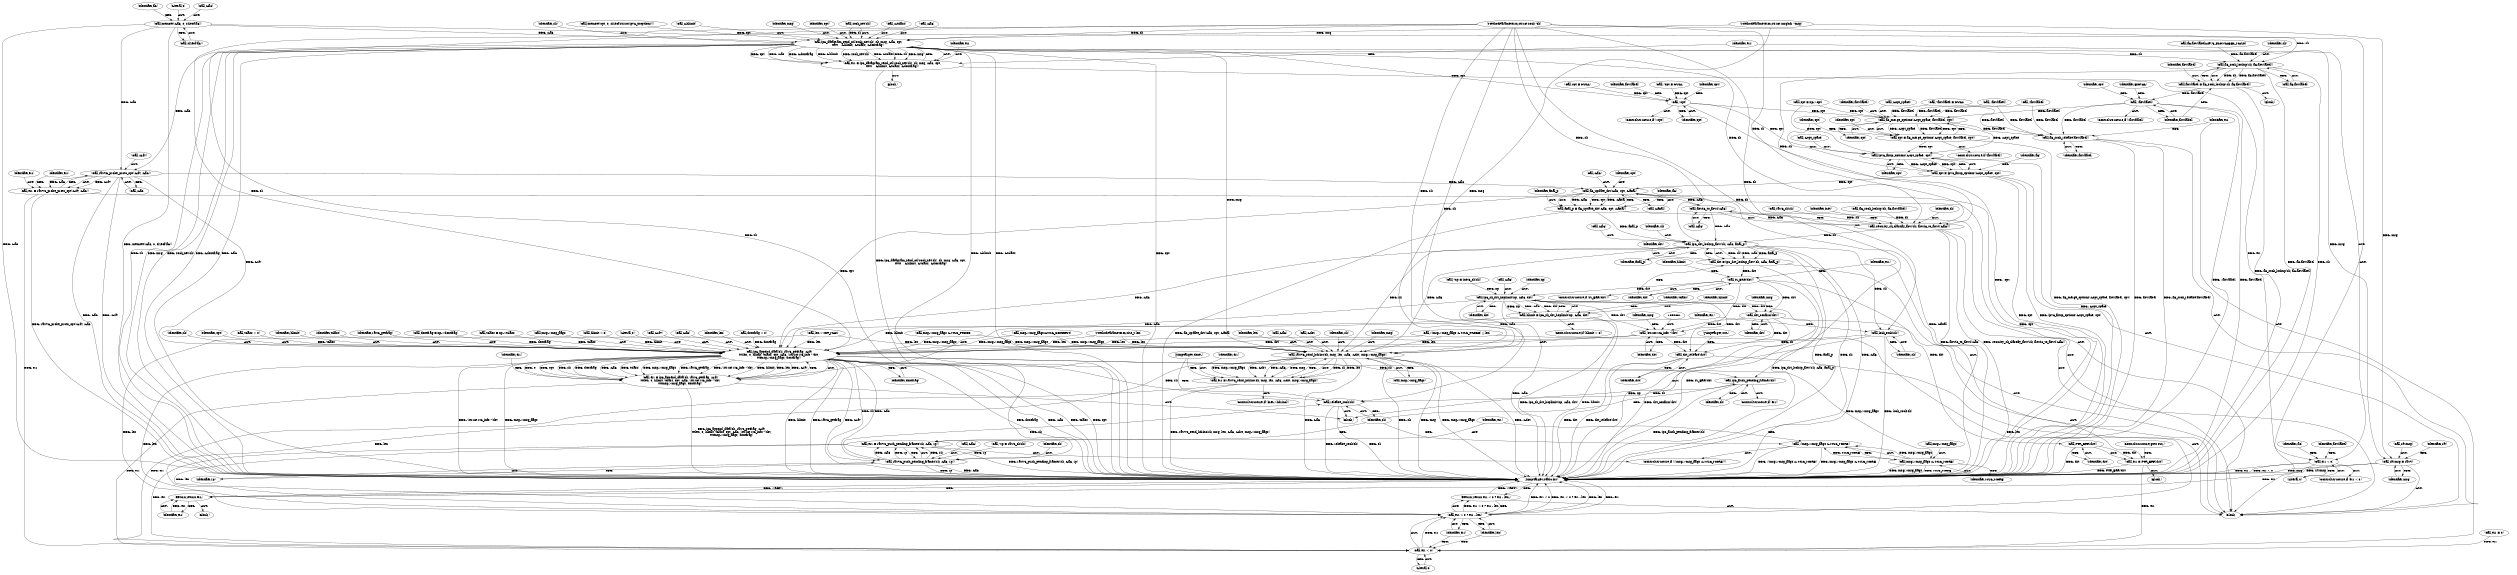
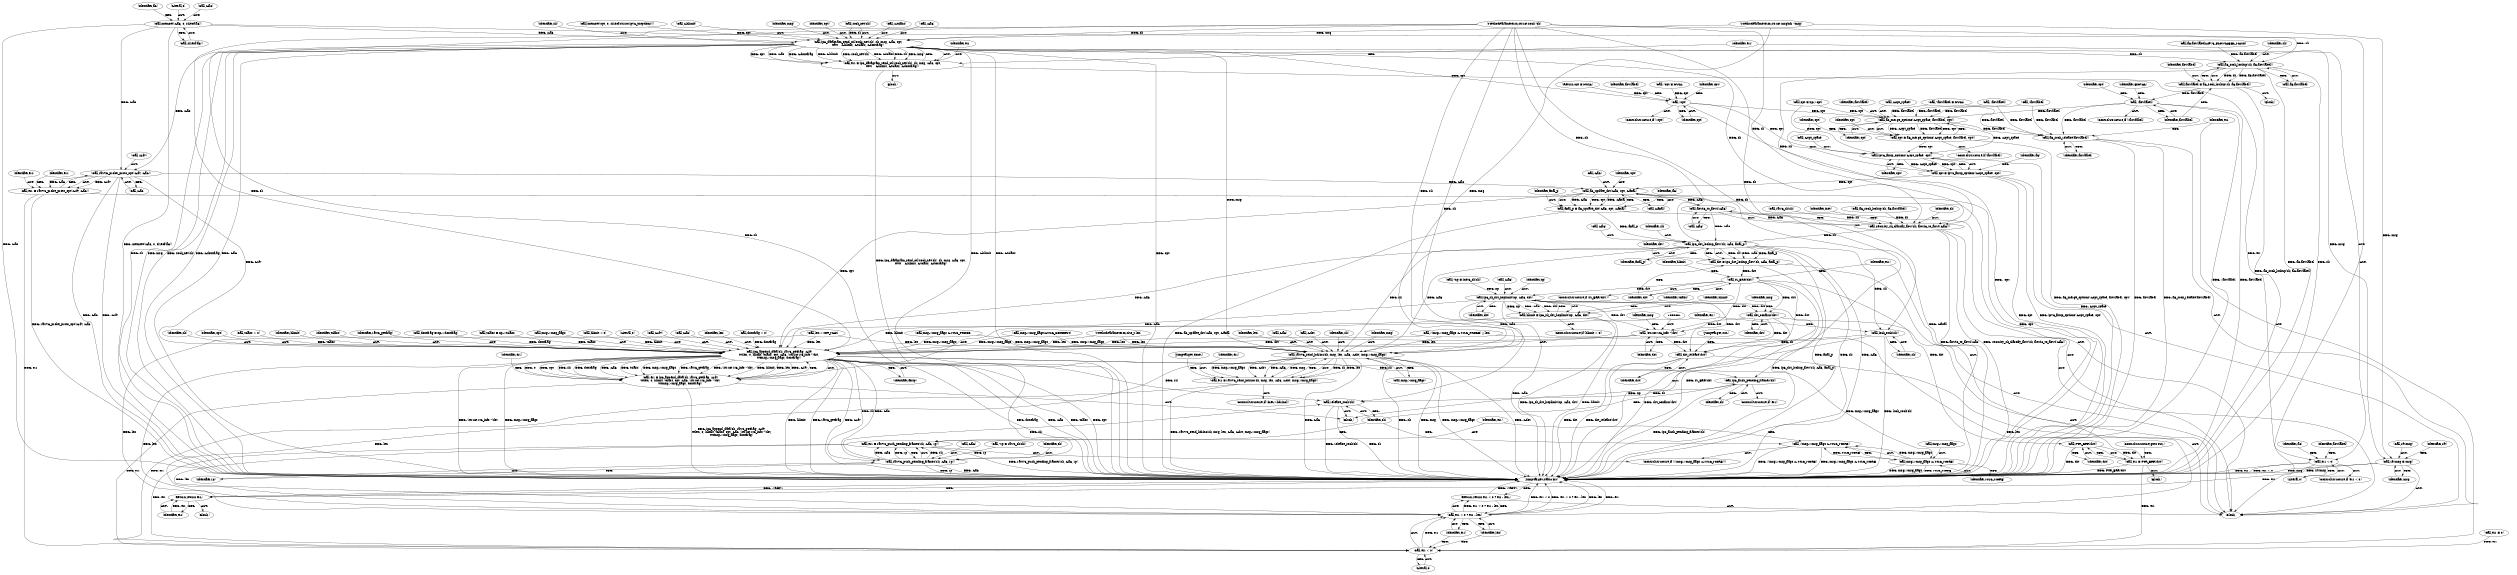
node "(Call,opt = NULL)": label "(Call,opt = NULL)" -> "(Return,opt = NULL)"
edge "(Call,IS_ERR(dst))" -> "(Call,dst_release(dst))": added, label "DDG: dst"
node "(Identifier,dontfrag)": label "(Identifier,dontfrag)" -> "(Identifier,fixup)"
edge "(JumpTarget,done:)" -> "(Call,release_sock(sk))": removed, label "CFG:"
edge "(Call,err = PTR_ERR(dst))" -> "(Call,PTR_ERR(dst))": added, label "CFG:"
node "(Call,rfv.msg = rawv)": label "(Call,rfv.msg = rawv)" -> "(Call,rfv.msg = msg)"
